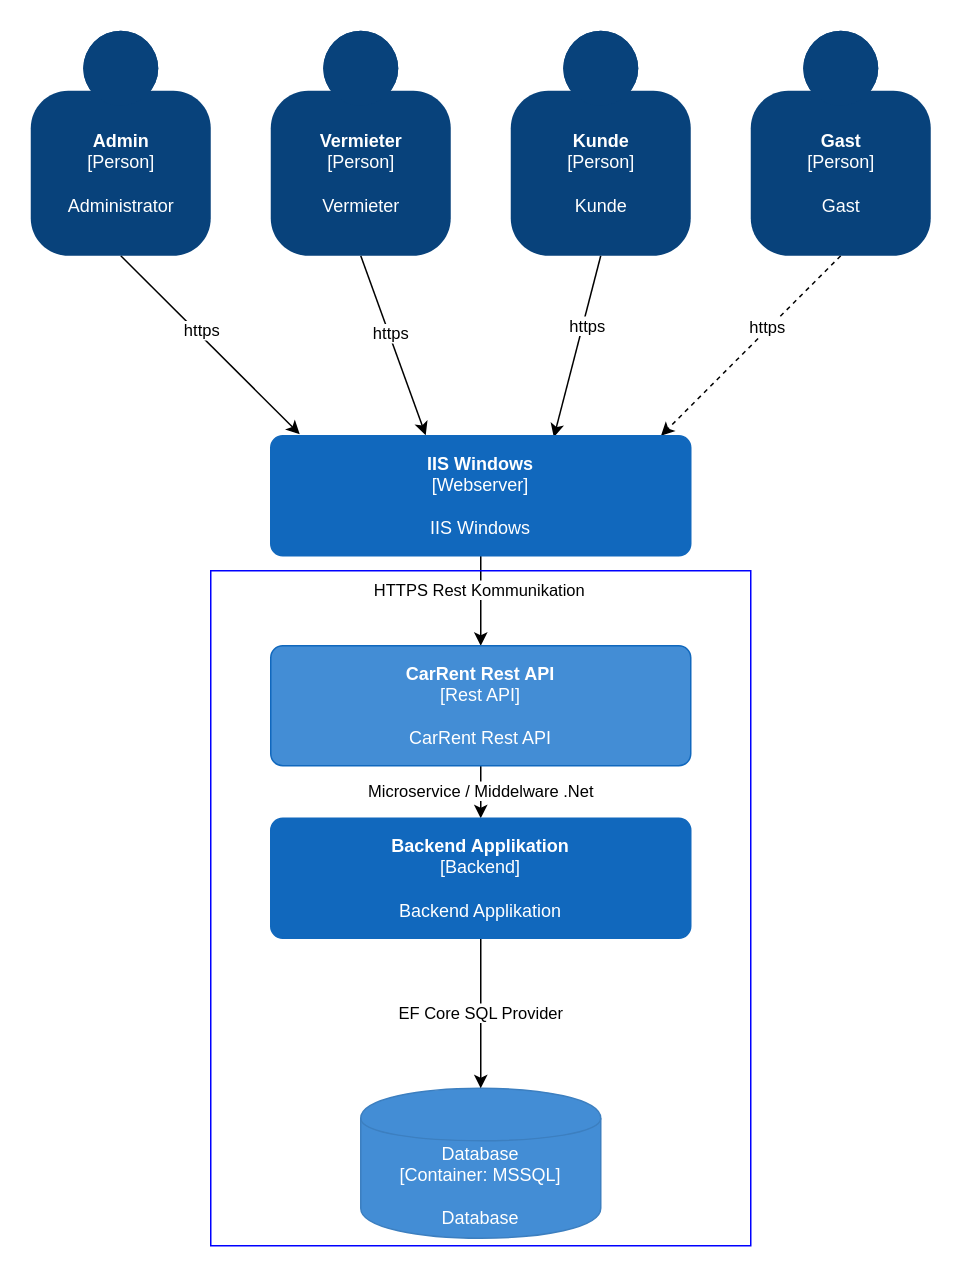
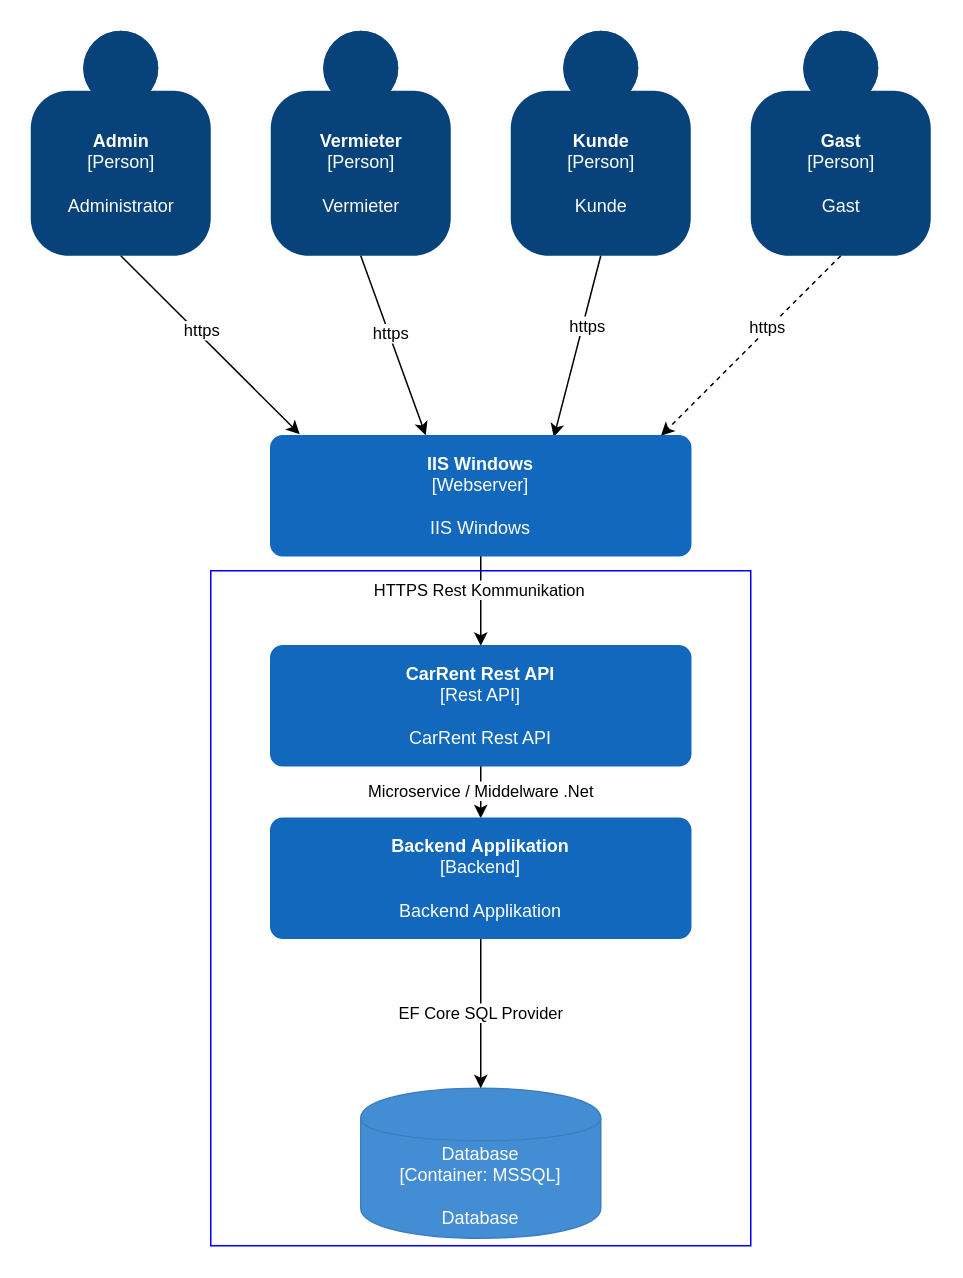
node "CarRent Rest API [Rest API] CarRent Rest API": fillcolor #438dd5 -> #1168bd
